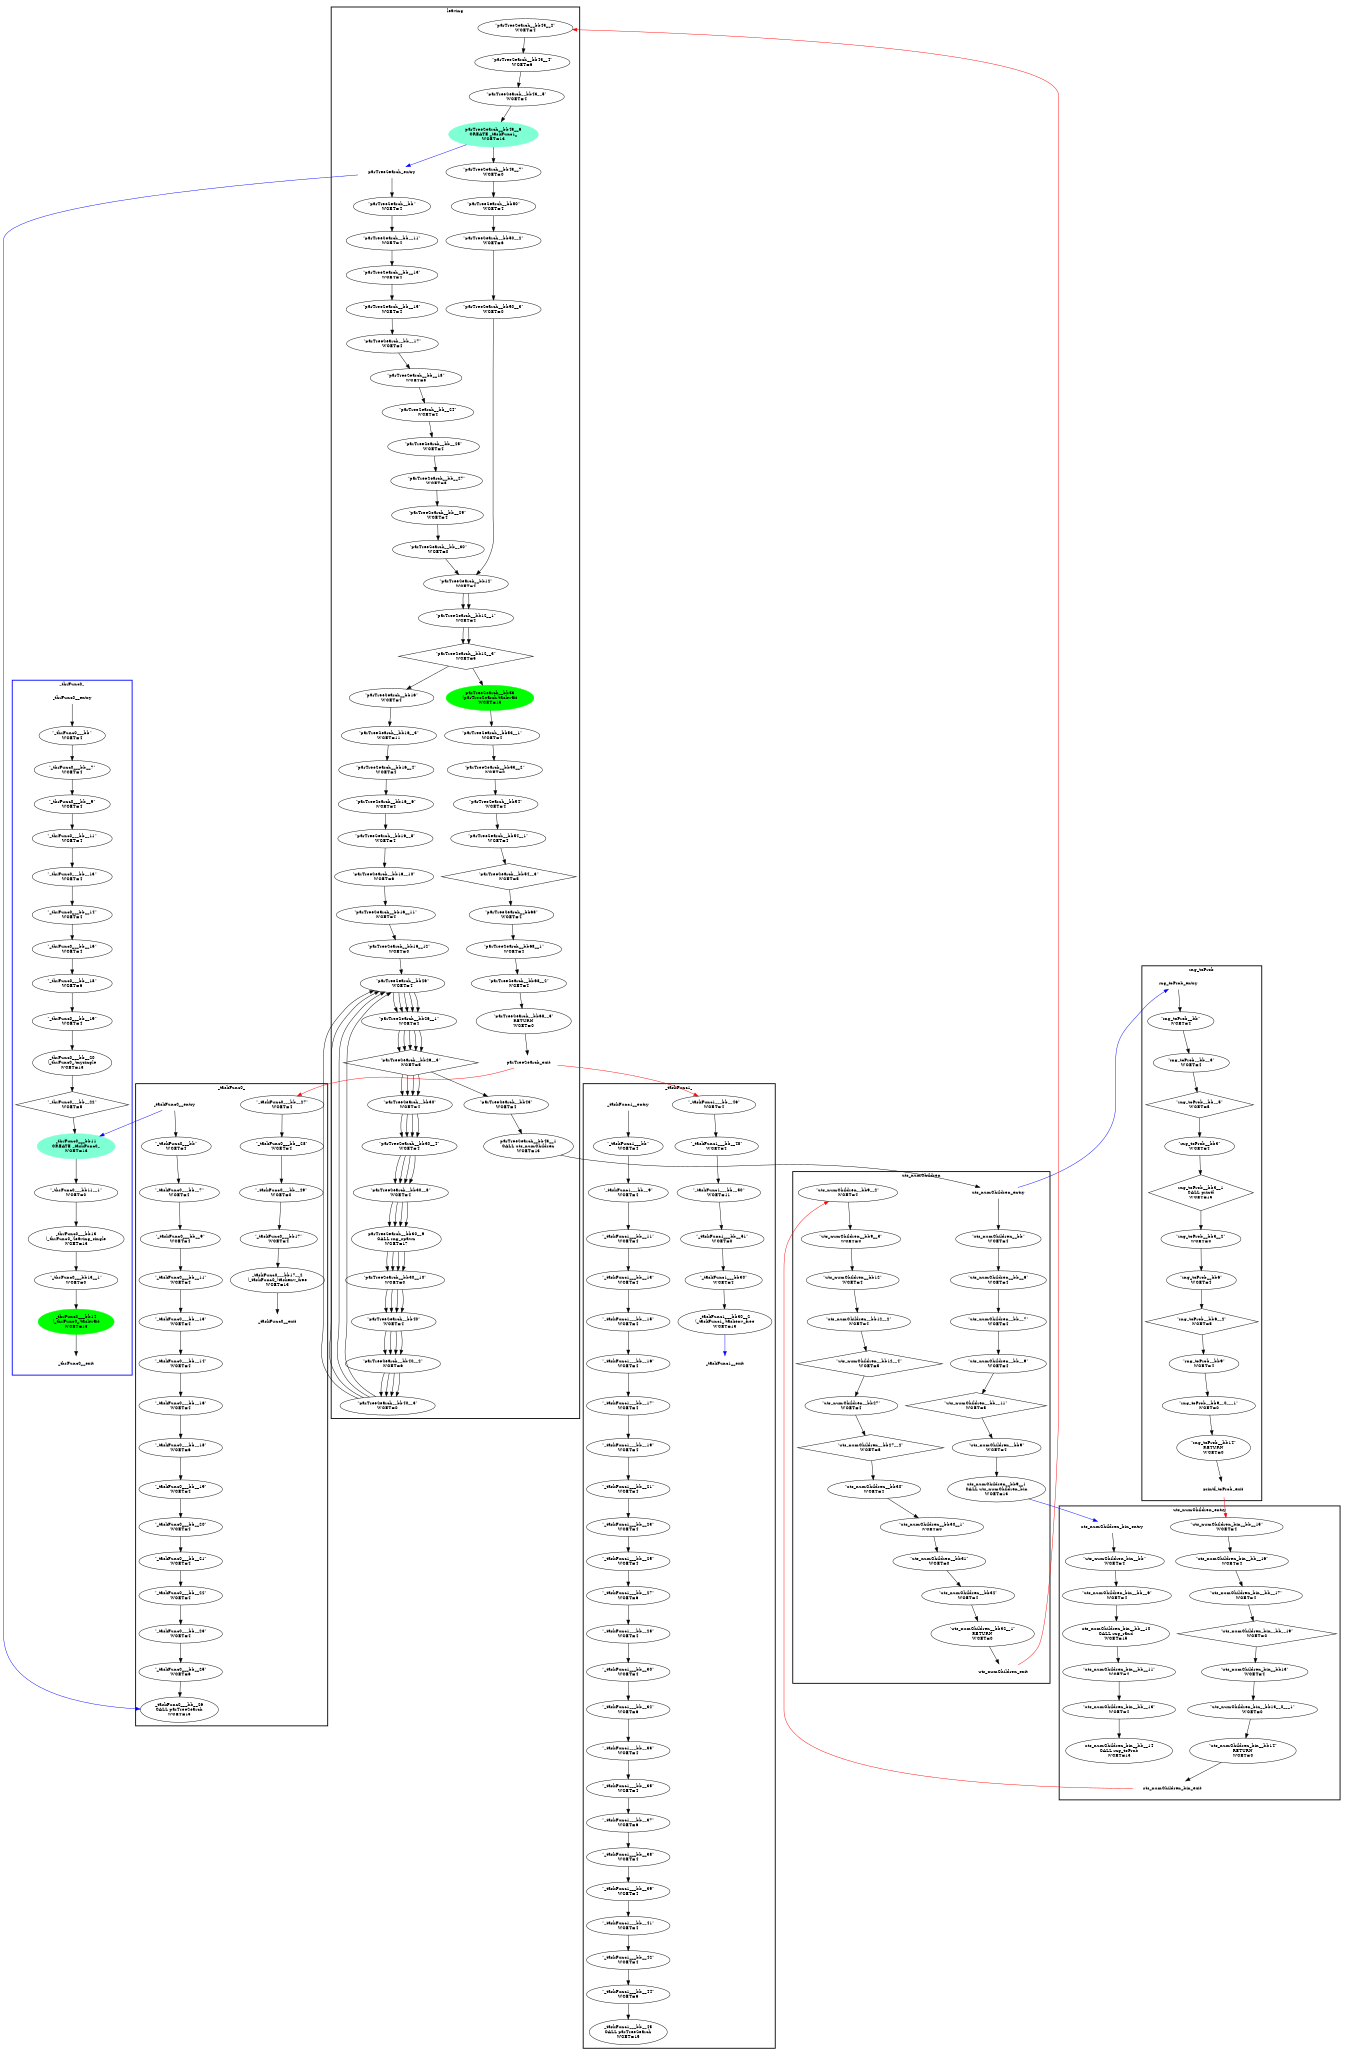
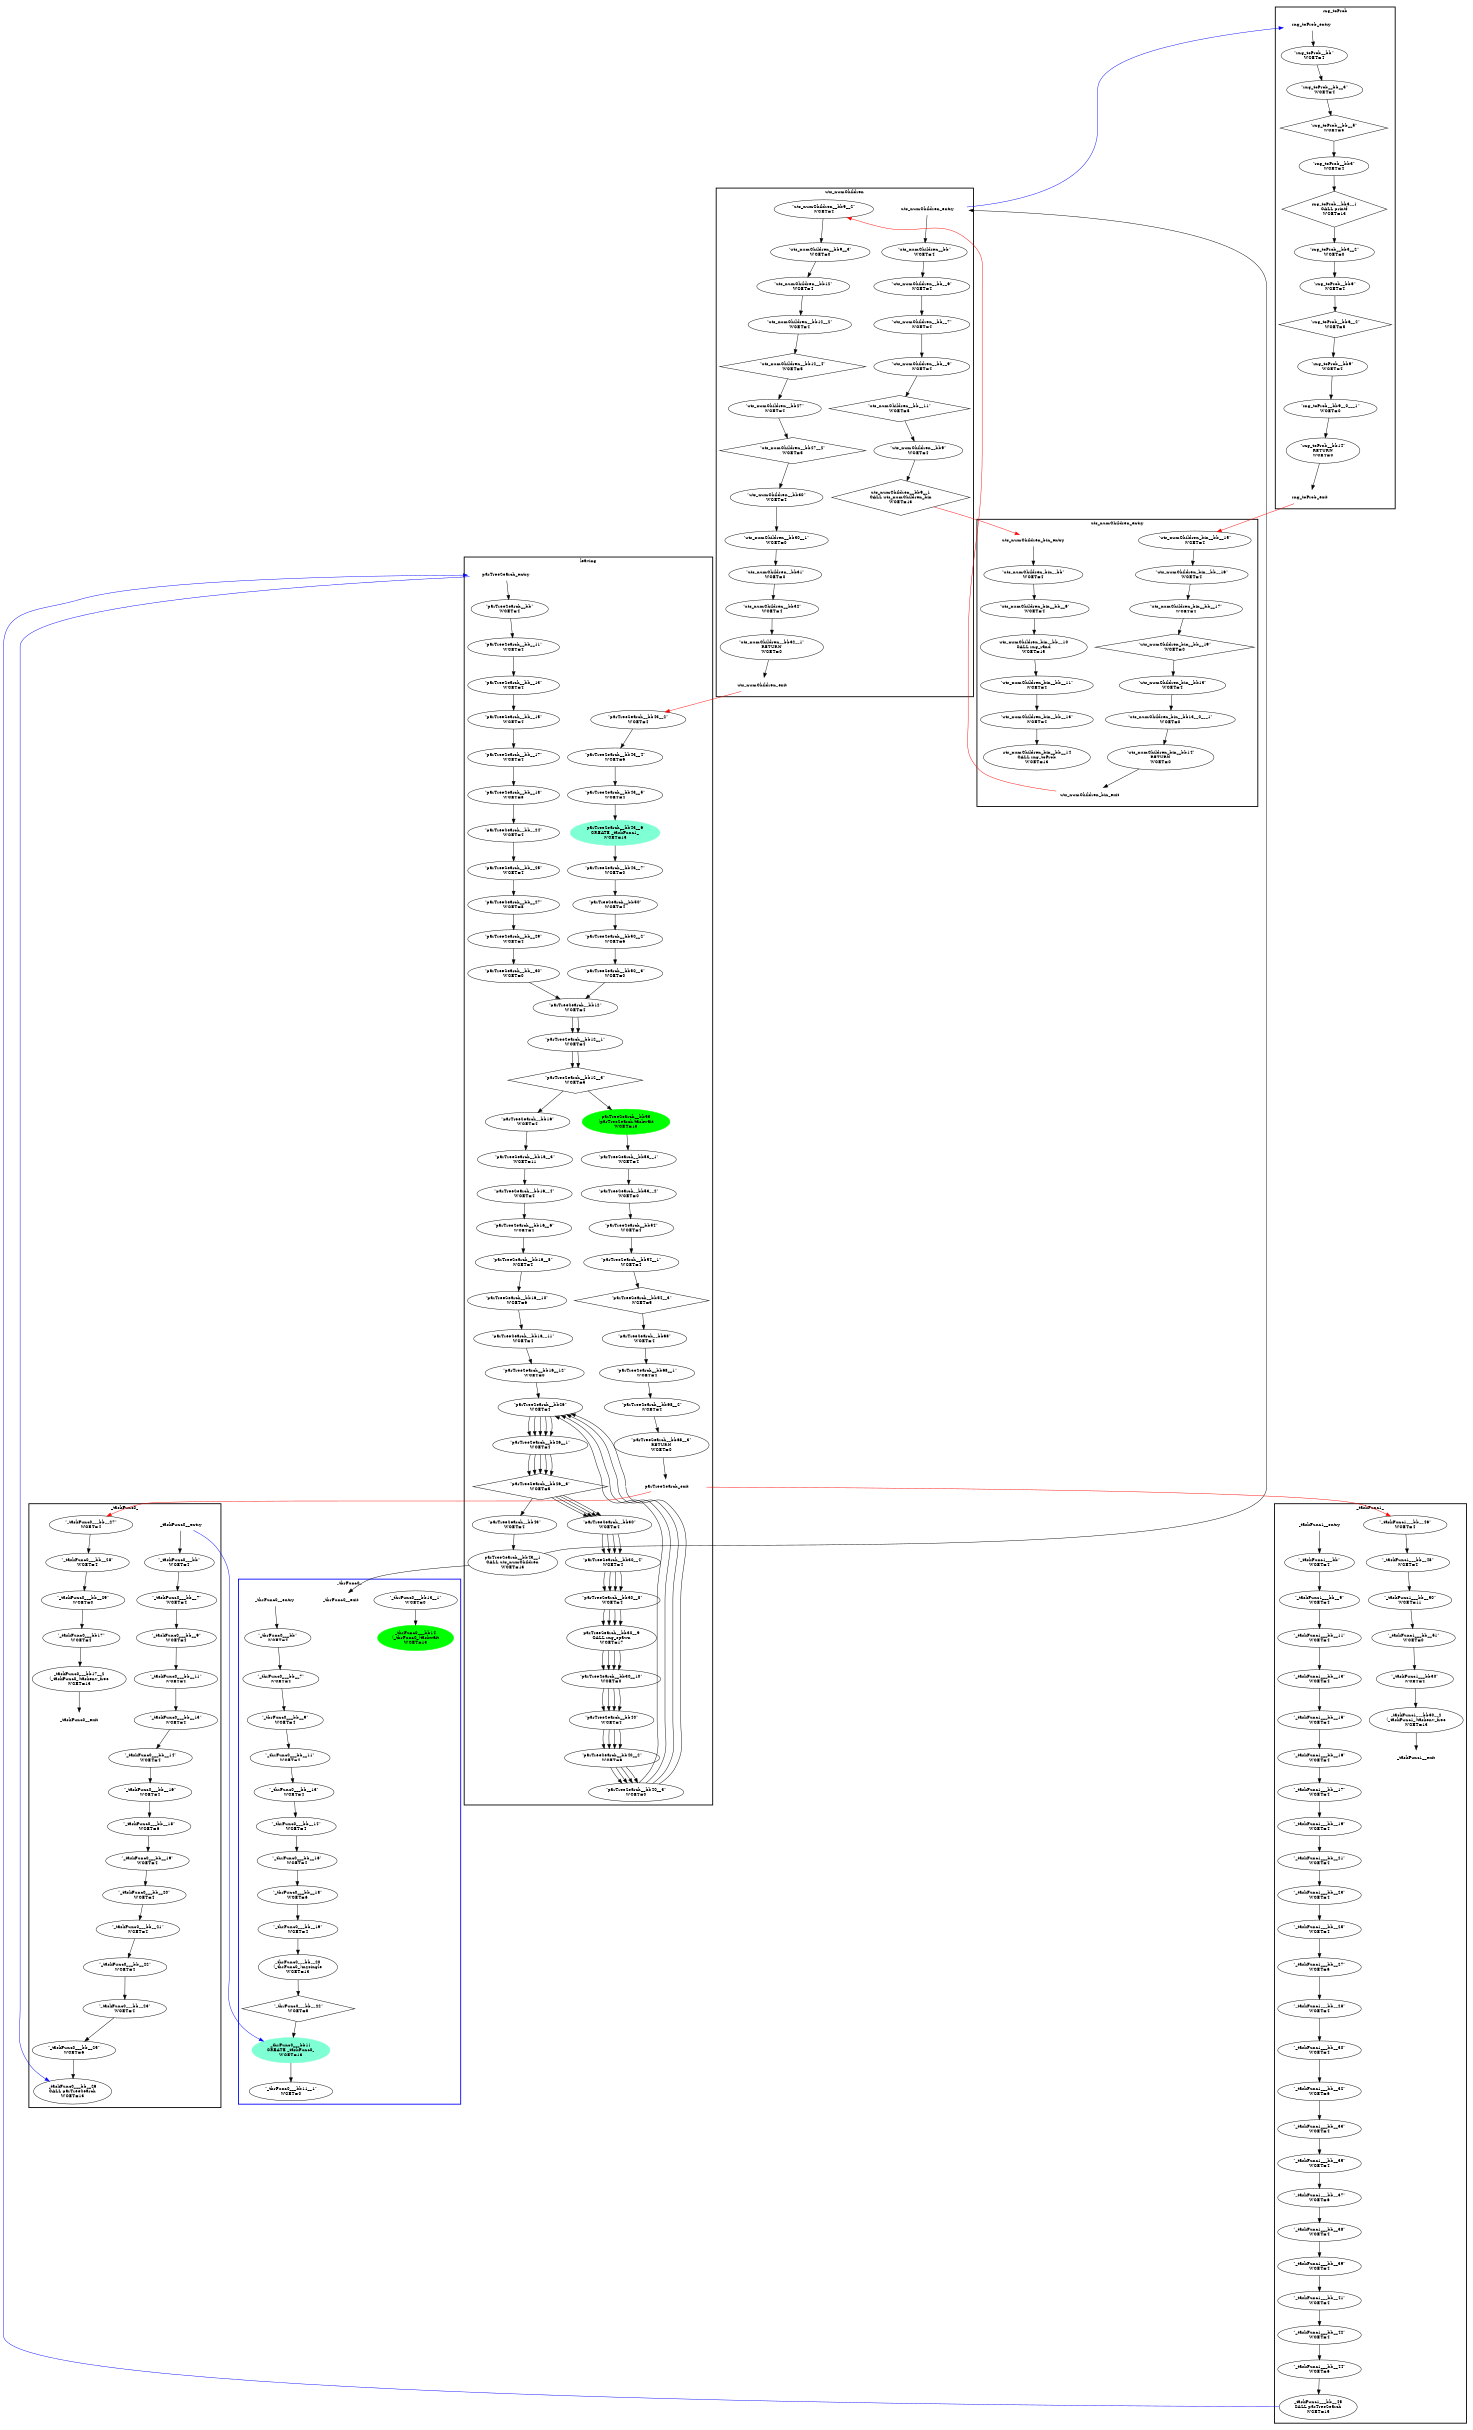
edge "parTreeSearch__bb43__6 CREATE _taskFunc1_ WCET=13" -> "parTreeSearch_entry": now "_taskFunc1___bb__45 CALL parTreeSearch WCET=15" -> "parTreeSearch_entry"
node "_thrFunc0___bb13 (_thrFunc0_)leaving_single WCET=13": removed
edge "_thrFunc0___bb14 (_thrFunc0_)taskwait WCET=13" -> "_thrFunc0__exit": now "parTreeSearch__bb43__1 CALL uts_numChildren WCET=13" -> "_thrFunc0__exit"
edge "_taskFunc1___bb30__2 (_taskFunc1_)taskenv_free WCET=13" -> "_taskFunc1__exit": color blue -> black
node "uts_numChildren__bb9__1 CALL uts_numChildren_bin WCET=13": shape ellipse -> diamond
node "printf_toProb_exit": label "printf_toProb_exit" -> "rng_toProb_exit"
edge "uts_numChildren__bb9__1 CALL uts_numChildren_bin WCET=13" -> "uts_numChildren_bin_entry": color blue -> red
